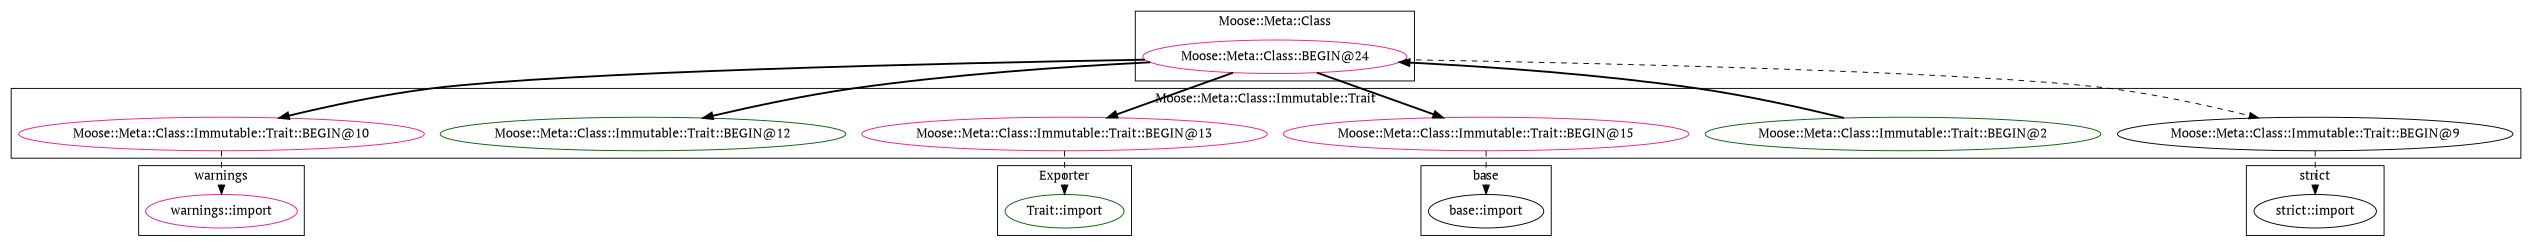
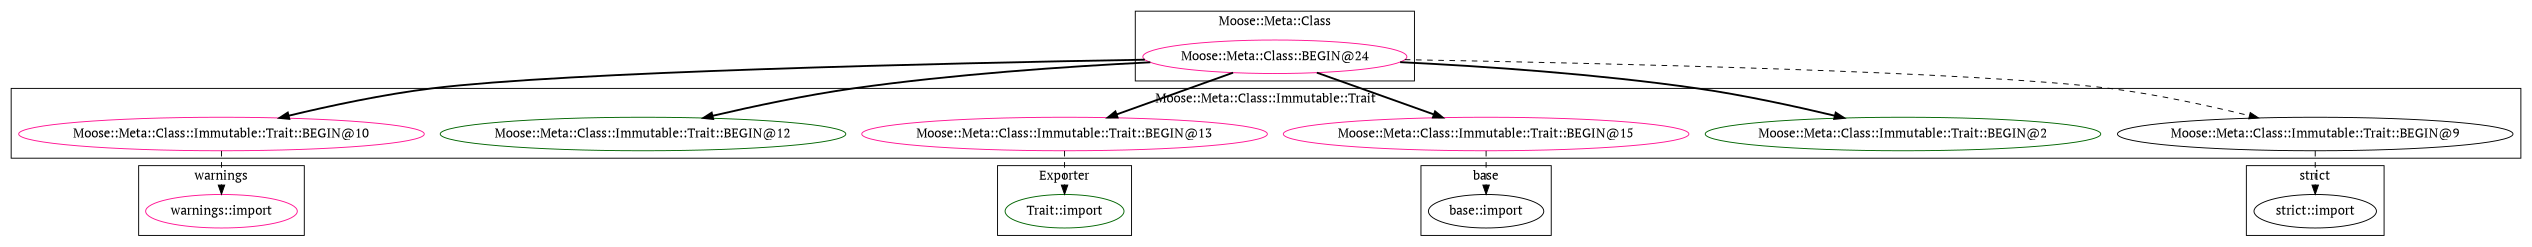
edge "Moose::Meta::Class::Immutable::Trait::BEGIN@2" -> "Moose::Meta::Class::BEGIN@24": reversed
